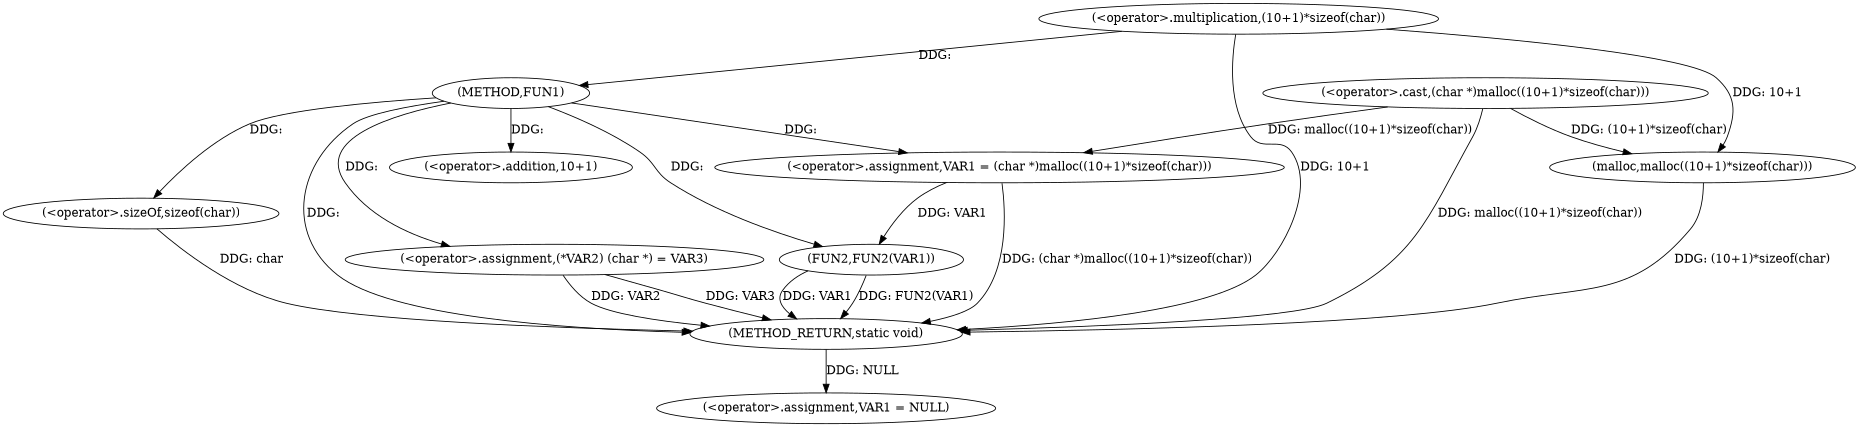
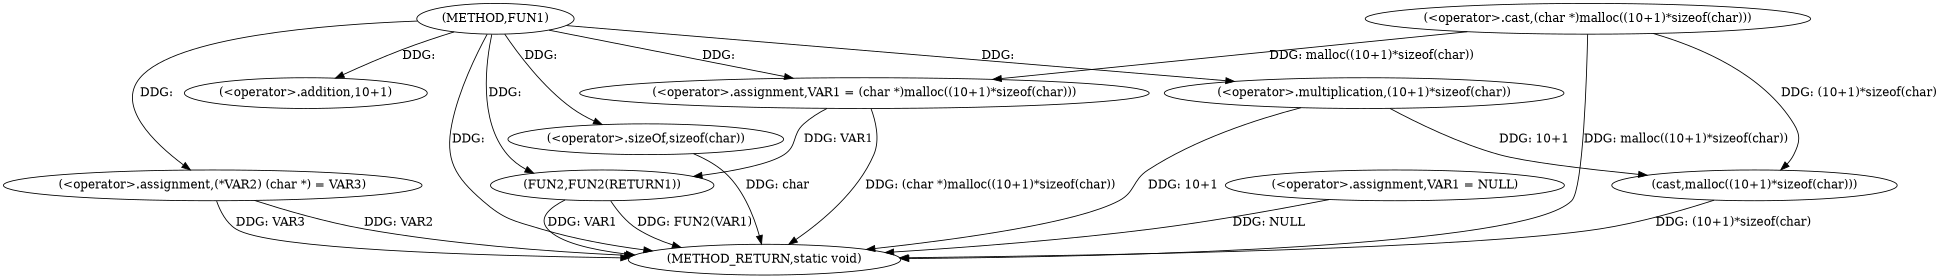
edge "(<operator>.multiplication,(10+1)*sizeof(char))" -> "(METHOD,FUN1)": reversed
node "(malloc,malloc((10+1)*sizeof(char)))": label "(malloc,malloc((10+1)*sizeof(char)))" -> "(cast,malloc((10+1)*sizeof(char)))"
node "(FUN2,FUN2(VAR1))": label "(FUN2,FUN2(VAR1))" -> "(FUN2,FUN2(RETURN1))"
edge "(METHOD_RETURN,static void)" -> "(<operator>.assignment,VAR1 = NULL)": reversed
